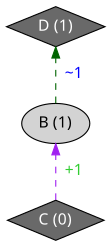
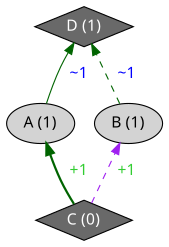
node "A (1)": added
